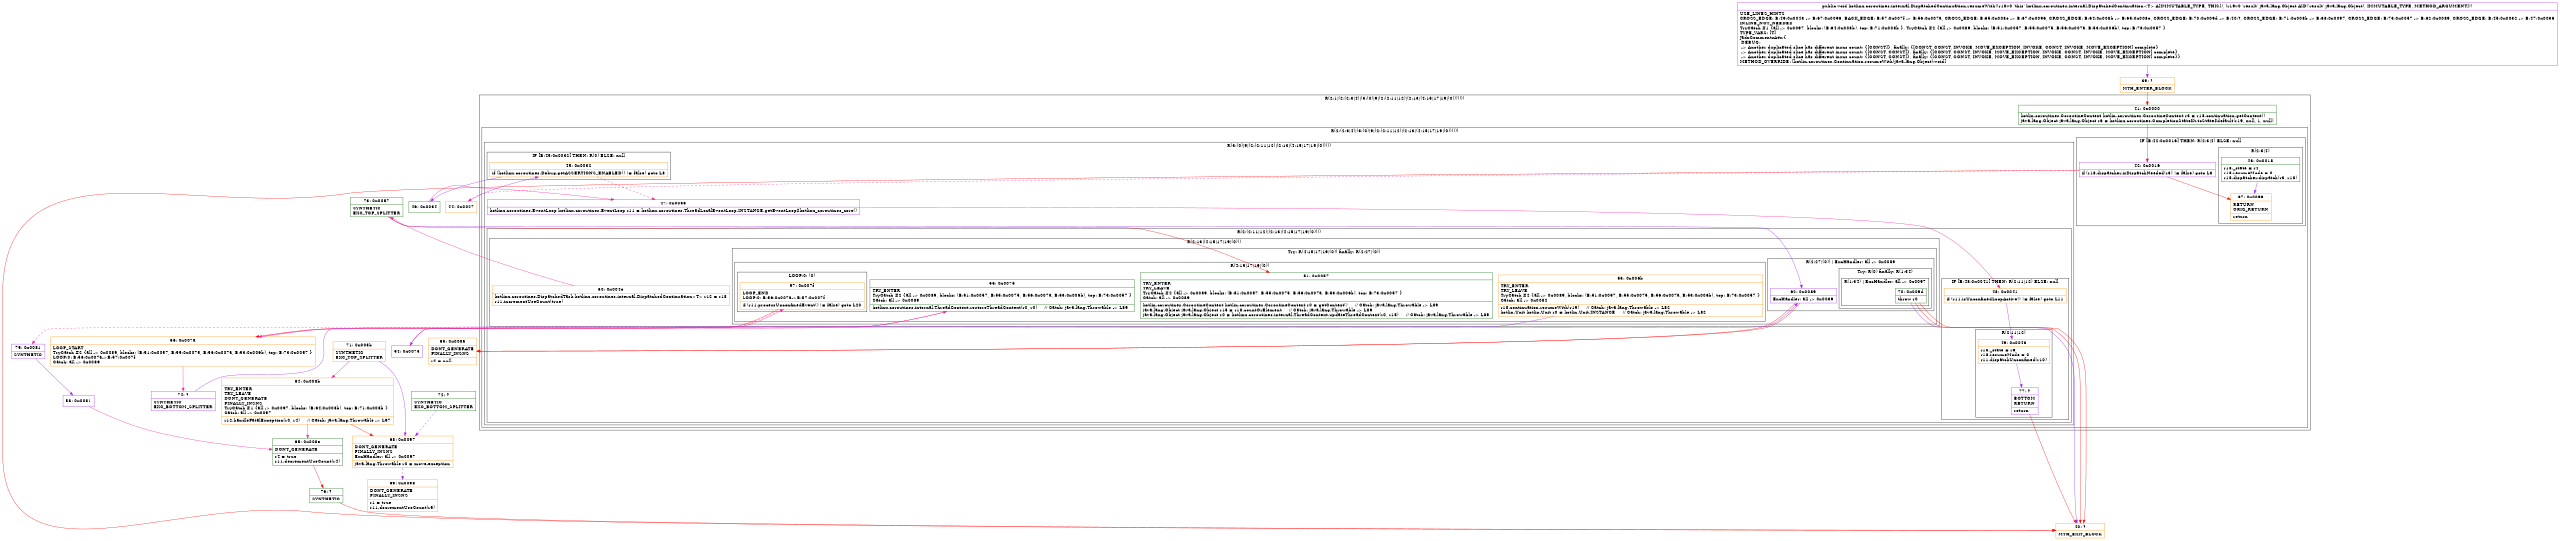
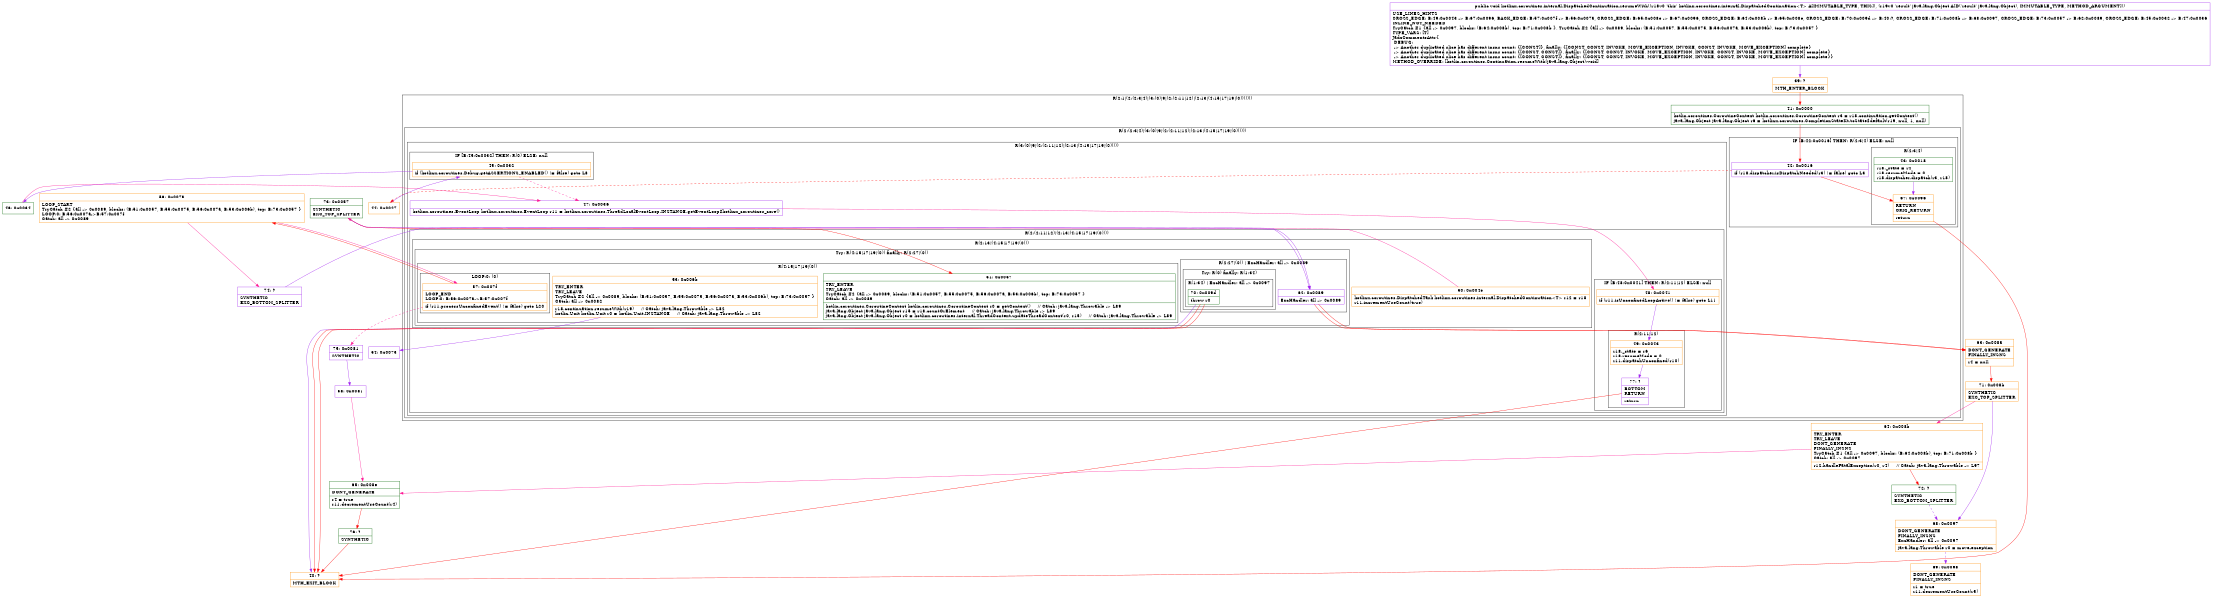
edge "42: 0x0016" -> "44: 0x0027": color deeppink -> red
node "55: 0x0075": removed
edge "42: 0x0016" -> "40: ?": now "67: 0x0096" -> "40: ?"
edge "63: 0x008a" -> "71: 0x008b": added
edge "64: 0x008b" -> "68: 0x0097": now "64: 0x008b" -> "72: ?"
